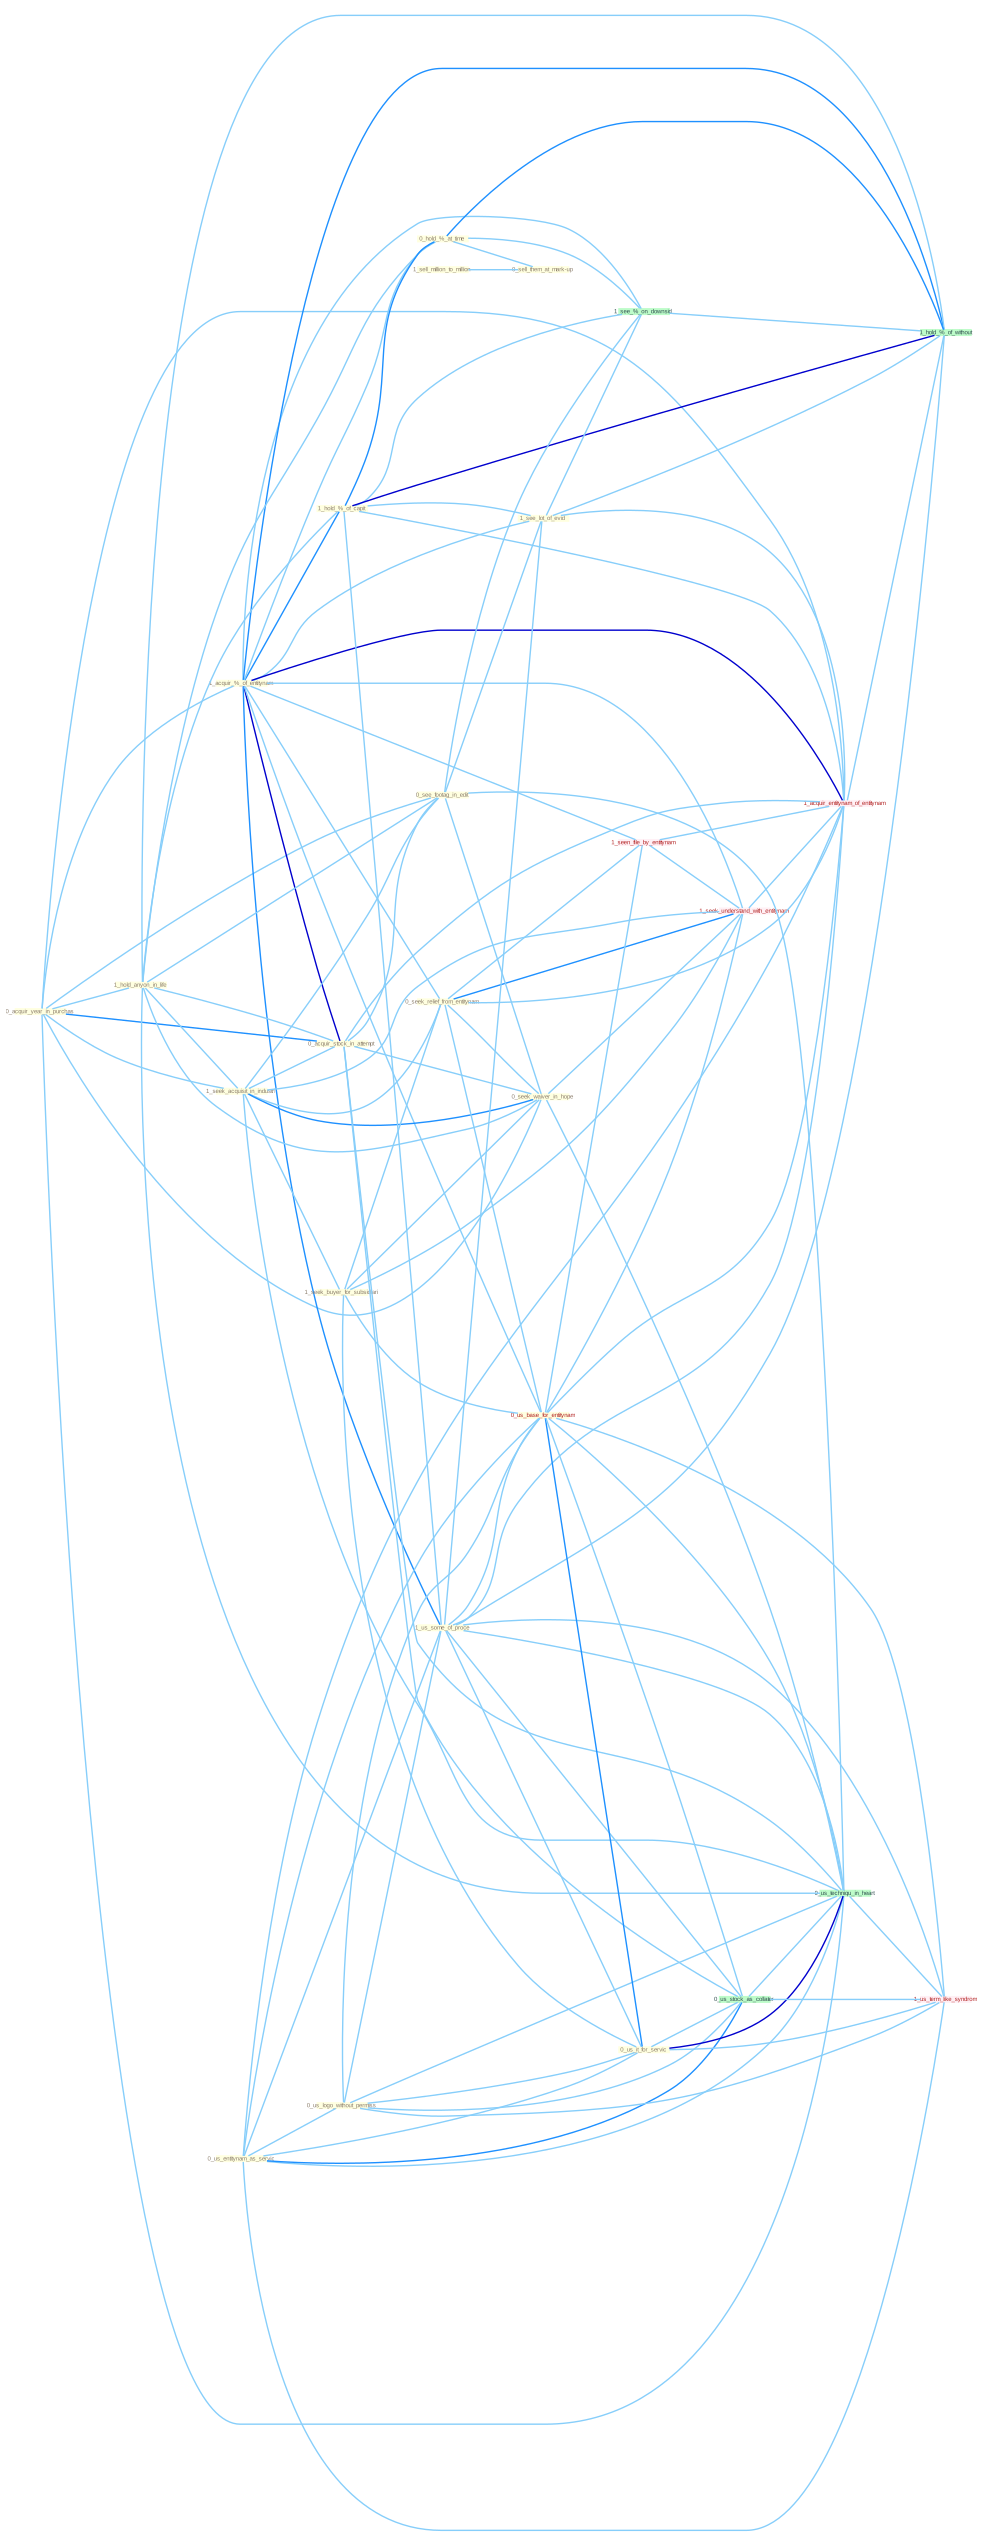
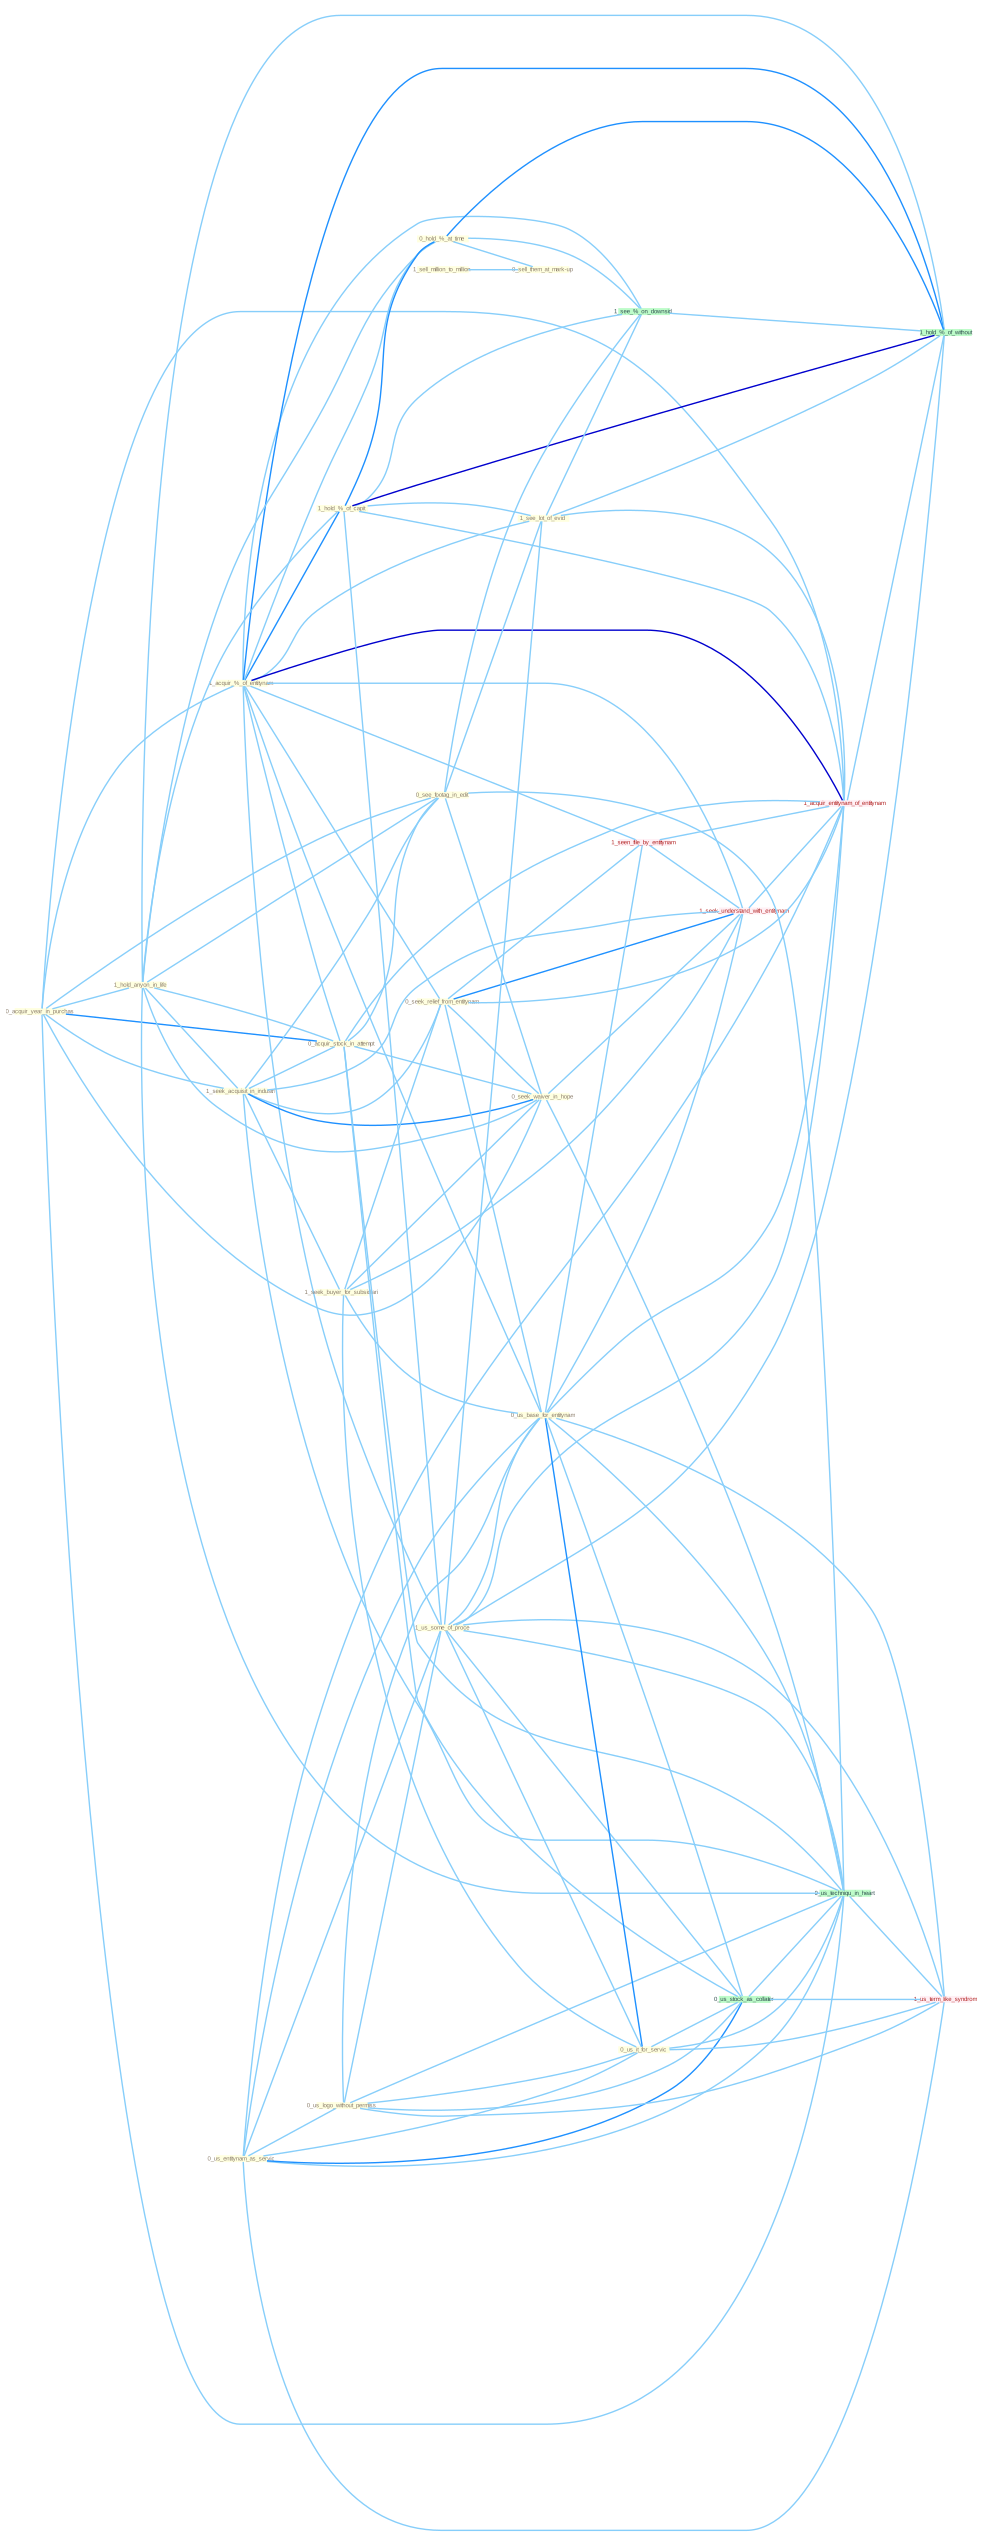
edge "1_acquir_%_of_entitynam" -- "0_acquir_stock_in_attempt": color #0000cd -> #87cefa
edge "1_acquir_%_of_entitynam" -- "1_us_some_of_proce": color #1e90ff -> #87cefa
node "0_us_base_for_entitynam": fontcolor #b22222 -> #8b7d6b
edge "0_us_techniqu_in_heart" -- "0_us_it_for_servic": color #0000cd -> #87cefa
